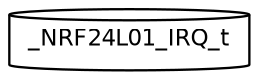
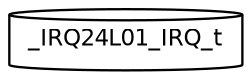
node "_NRF24L01_IRQ_t": label "_NRF24L01_IRQ_t" -> "_IRQ24L01_IRQ_t"
